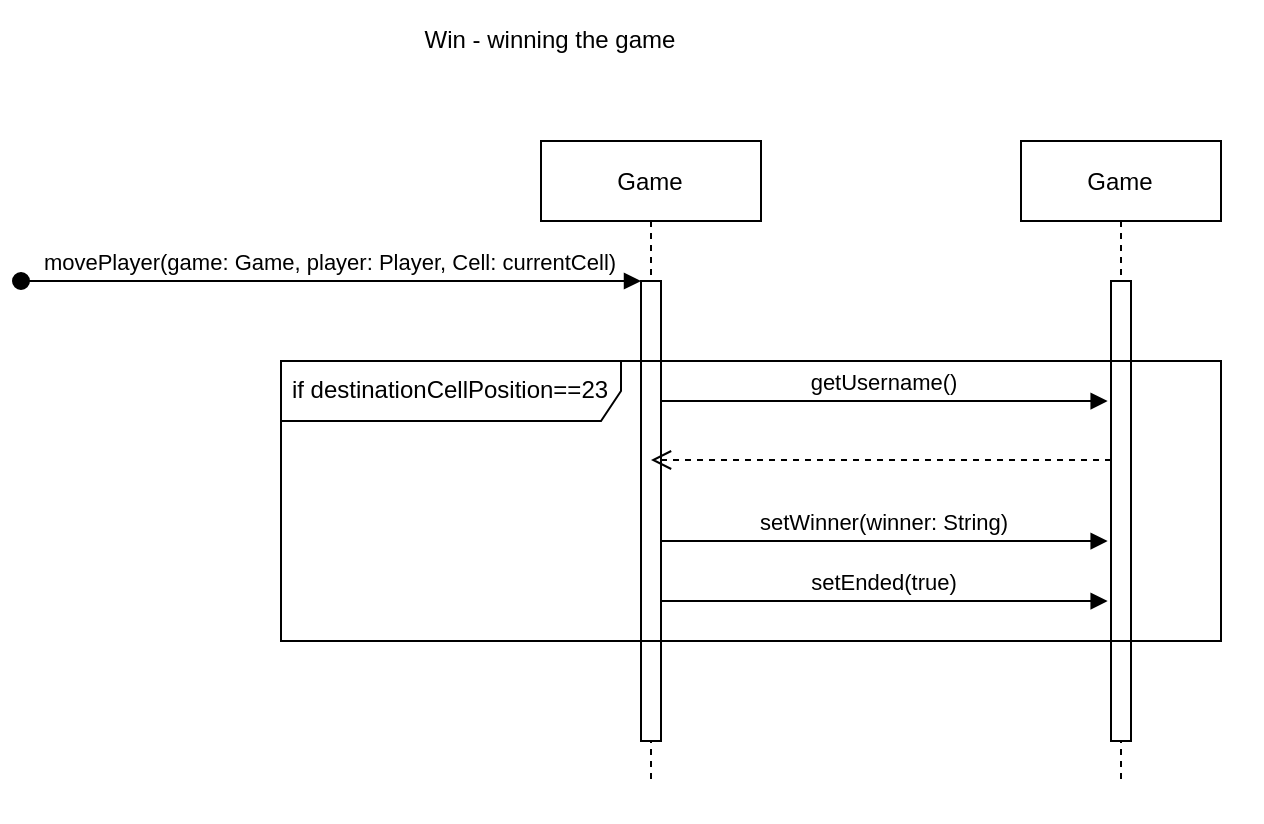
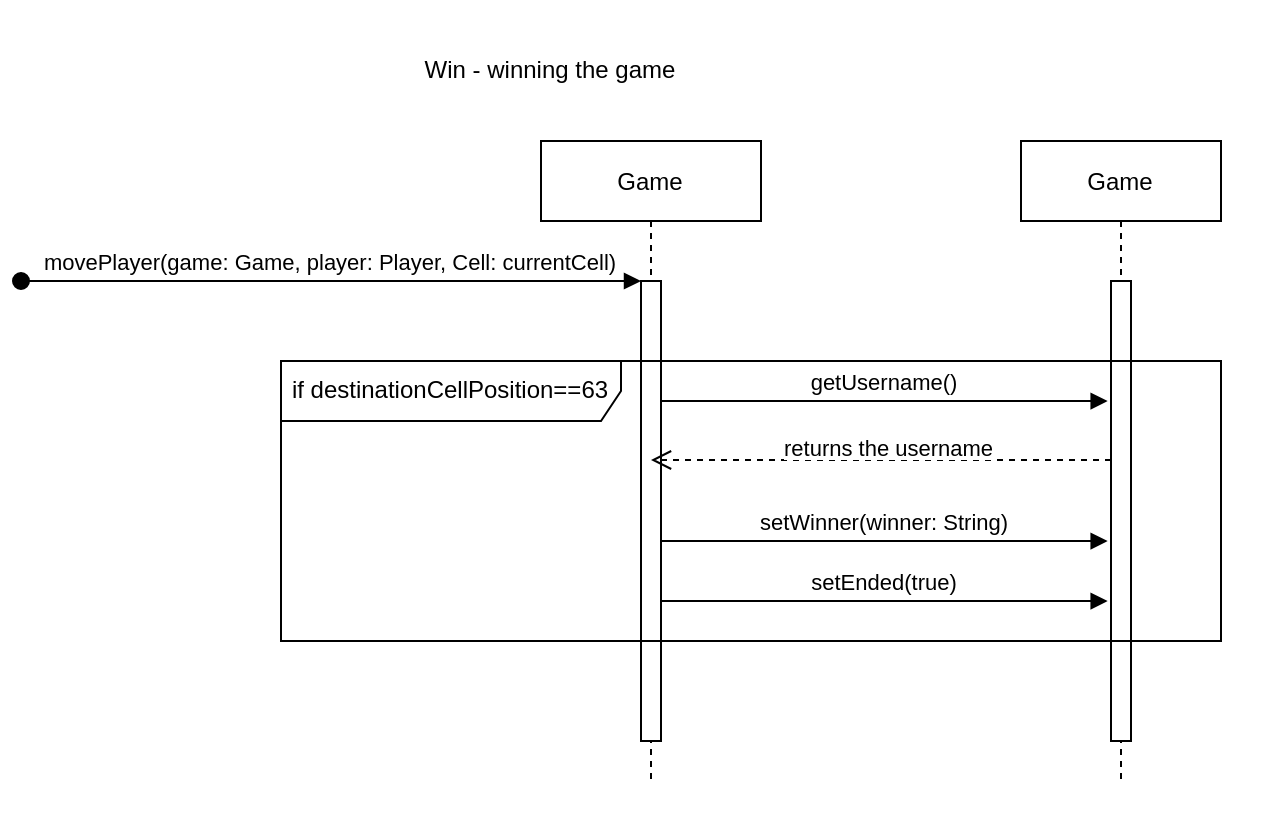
node "Win - winning the game": moved (551, 41) -> (551, 71)
node "if destinationCellPosition==23": label "if destinationCellPosition==23" -> "if destinationCellPosition==63"
node "returns the username": added
